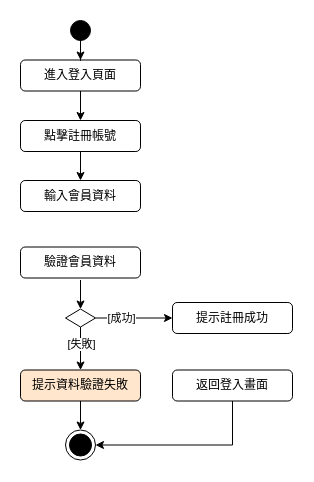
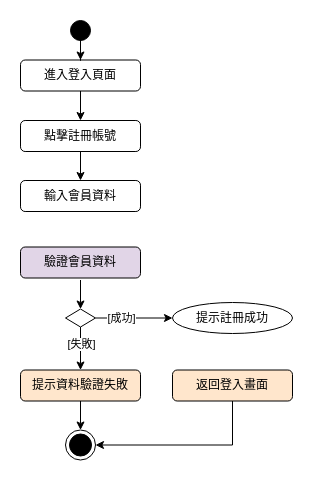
node "驗證會員資料": fillcolor #ffffff -> #e1d5e7
node "提示註冊成功": shape rounded rectangle -> ellipse
node "返回登入畫面": fillcolor #ffffff -> #ffe6cc
